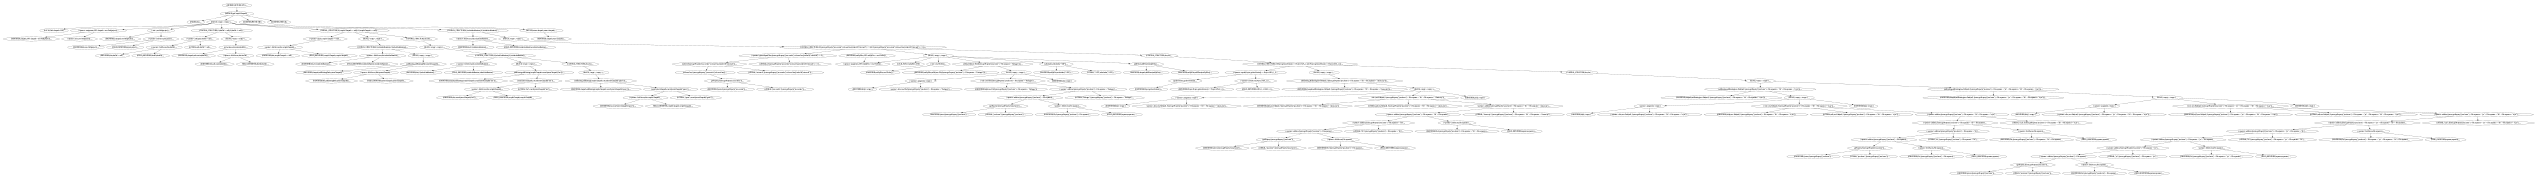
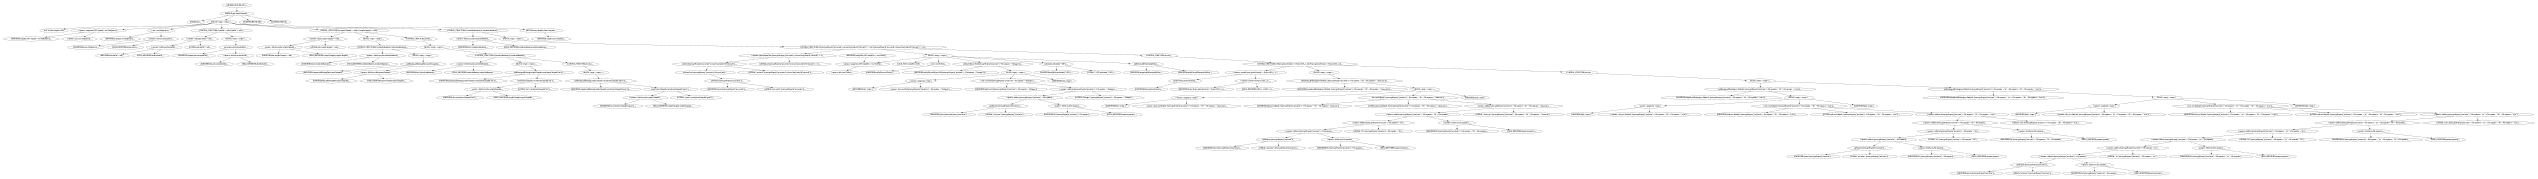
node "(LITERAL,null,compileClasspath == null)": added
node "(<operator>.alloc,new FileSet())": added
